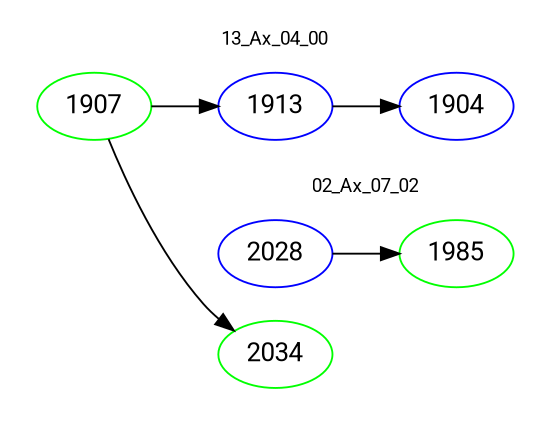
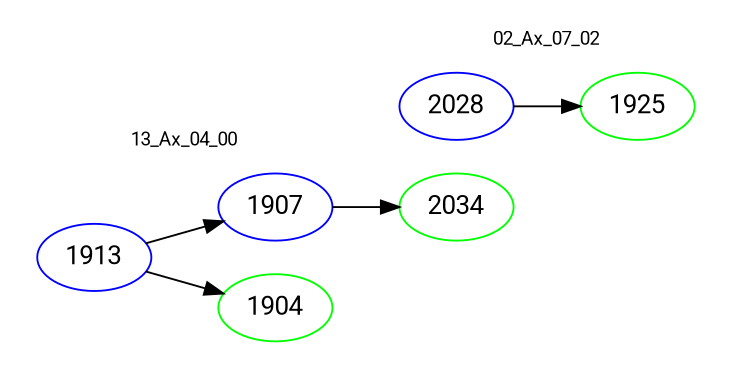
node "1907": color green -> blue
edge "1907" -> "1913": reversed
node "1904": color blue -> green
node "1985": label "1985" -> "1925"
